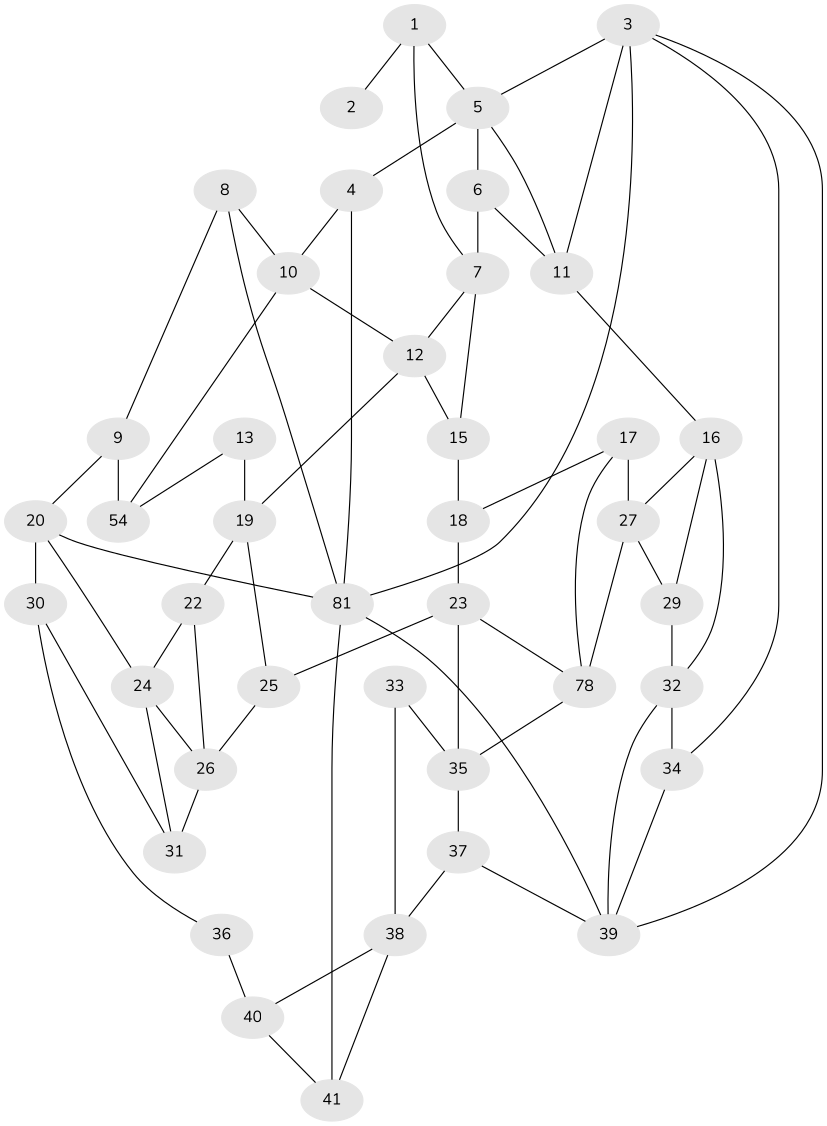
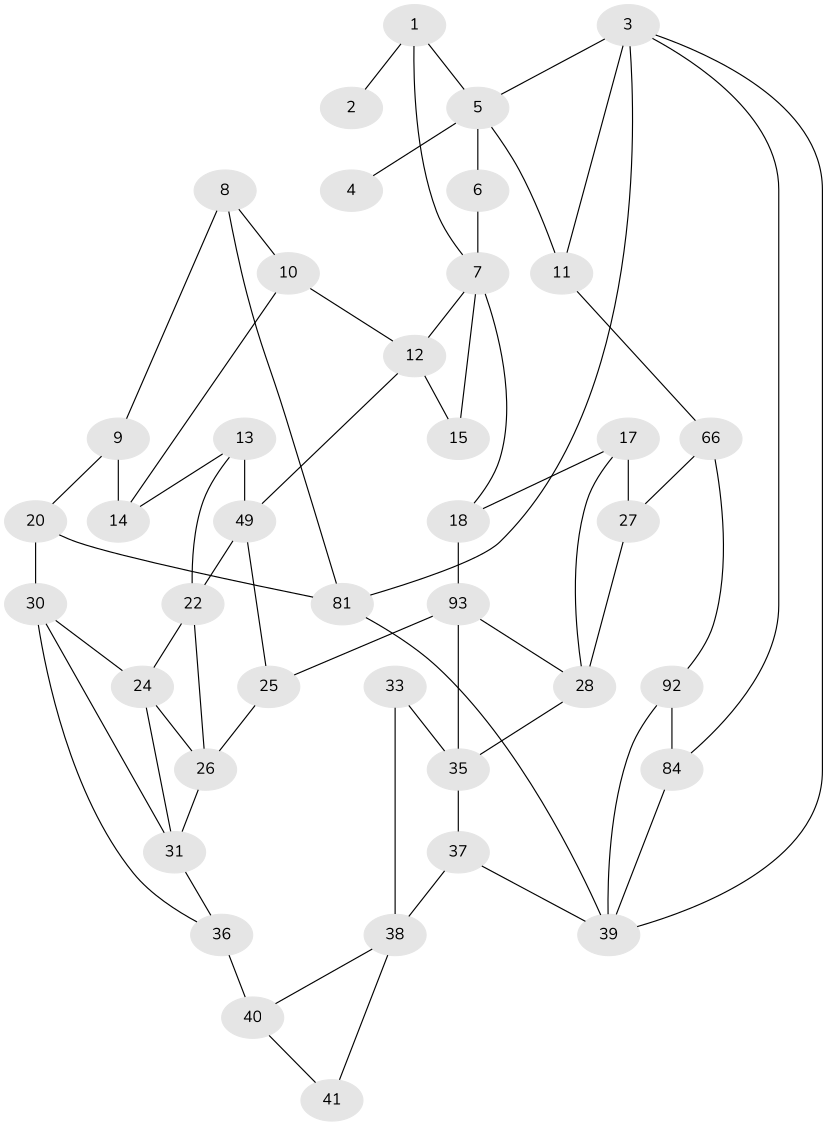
edge "4" -- "10": removed
edge "6" -- "11": removed
edge "4" -- "81": removed
node "16": label "16" -> "66"
edge "15" -- "18": now "7" -- "18"
edge "13" -- "22": added
node "54": label "54" -> "14"
node "19": label "19" -> "49"
edge "20" -- "24": now "30" -- "24"
node "23": label "23" -> "93"
node "29": removed
node "78": label "78" -> "28"
node "32": label "32" -> "92"
node "34": label "34" -> "84"
edge "81" -- "41": removed
edge "31" -- "36": added
